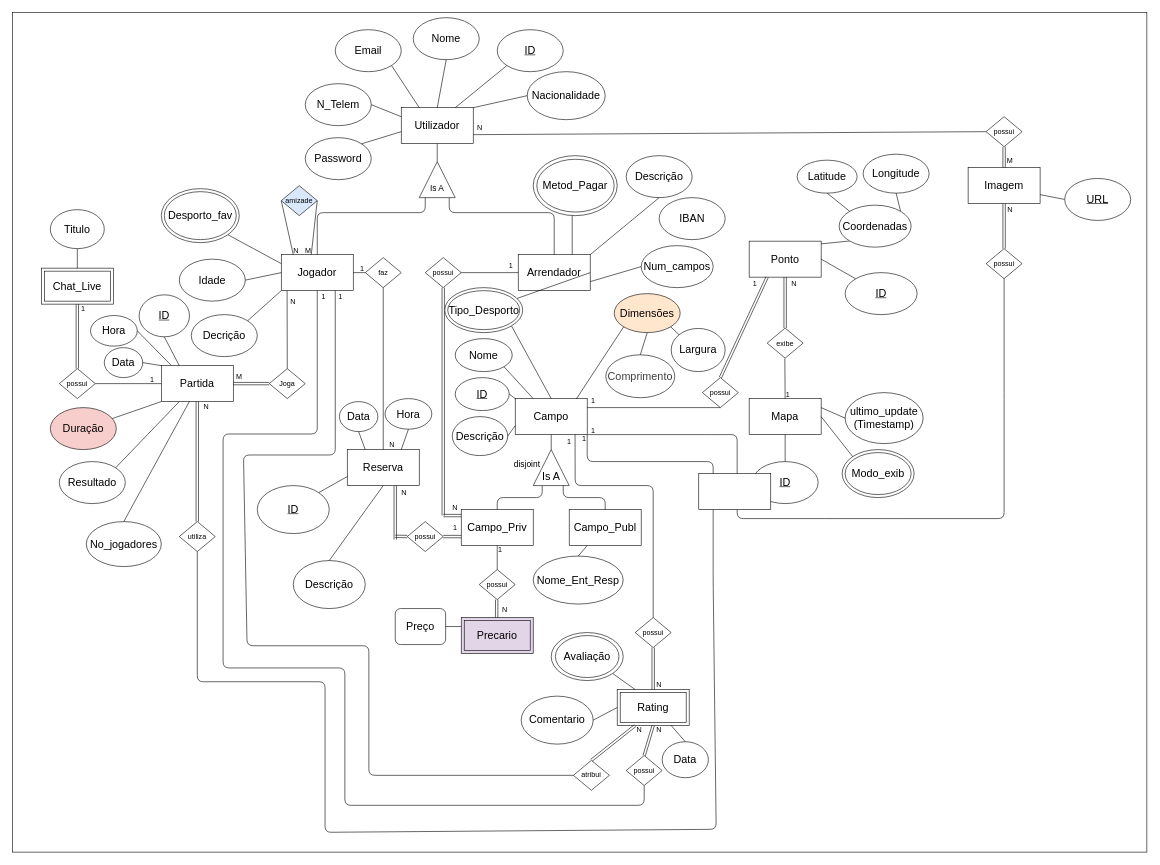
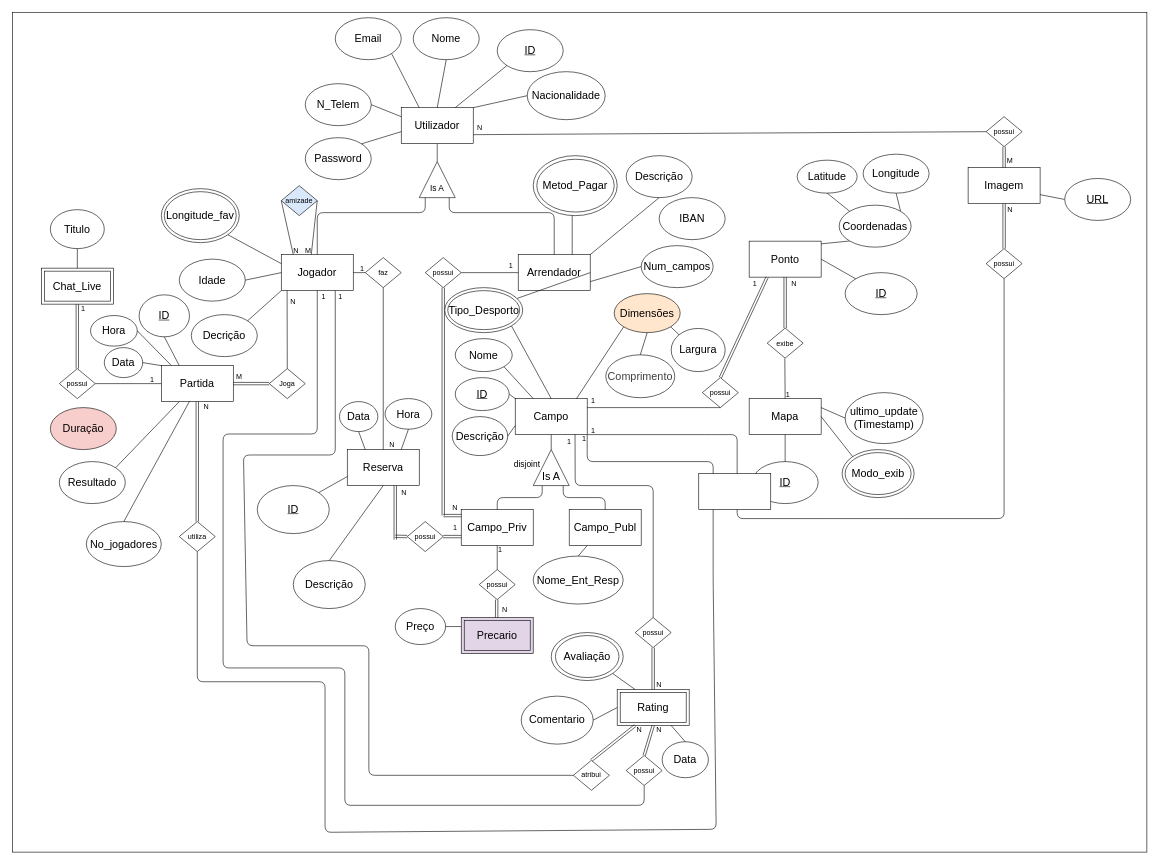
node "Email": moved (368, 51) -> (368, 39)
node "Desporto_fav": label "Desporto_fav" -> "Longitude_fav"
edge "Partida" -- "Duração": removed
node "Preço": shape rounded rectangle -> ellipse
